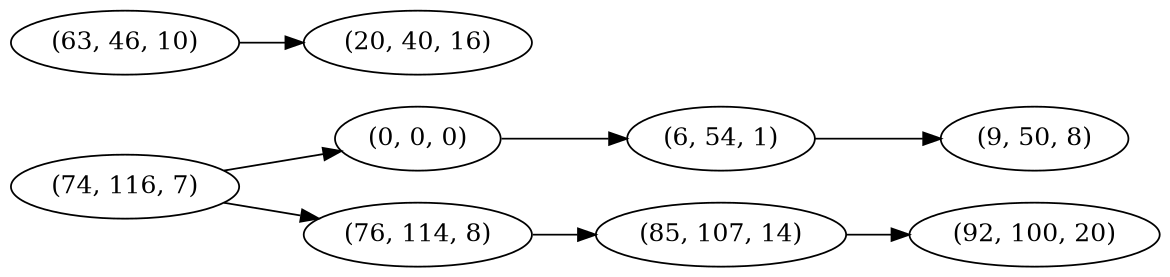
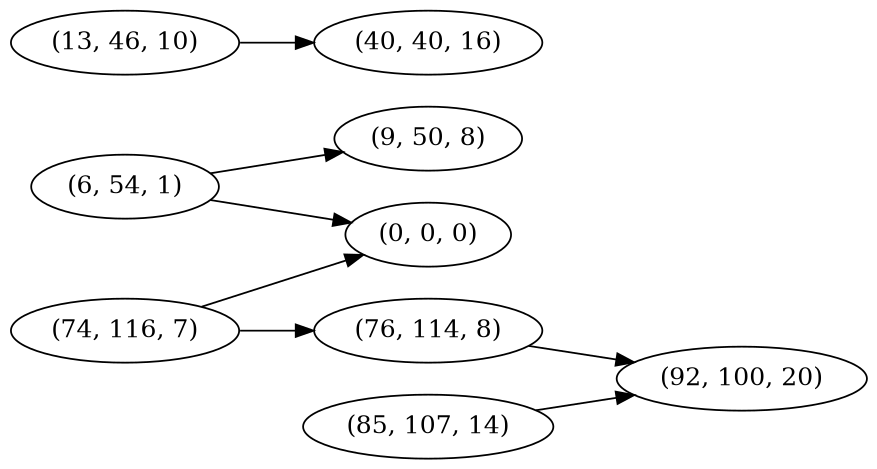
node "(63, 46, 10)": label "(63, 46, 10)" -> "(13, 46, 10)"
node "(20, 40, 16)": label "(20, 40, 16)" -> "(40, 40, 16)"
edge "(0, 0, 0)" -> "(6, 54, 1)": reversed
edge "(76, 114, 8)" -> "(85, 107, 14)": now "(76, 114, 8)" -> "(92, 100, 20)"
